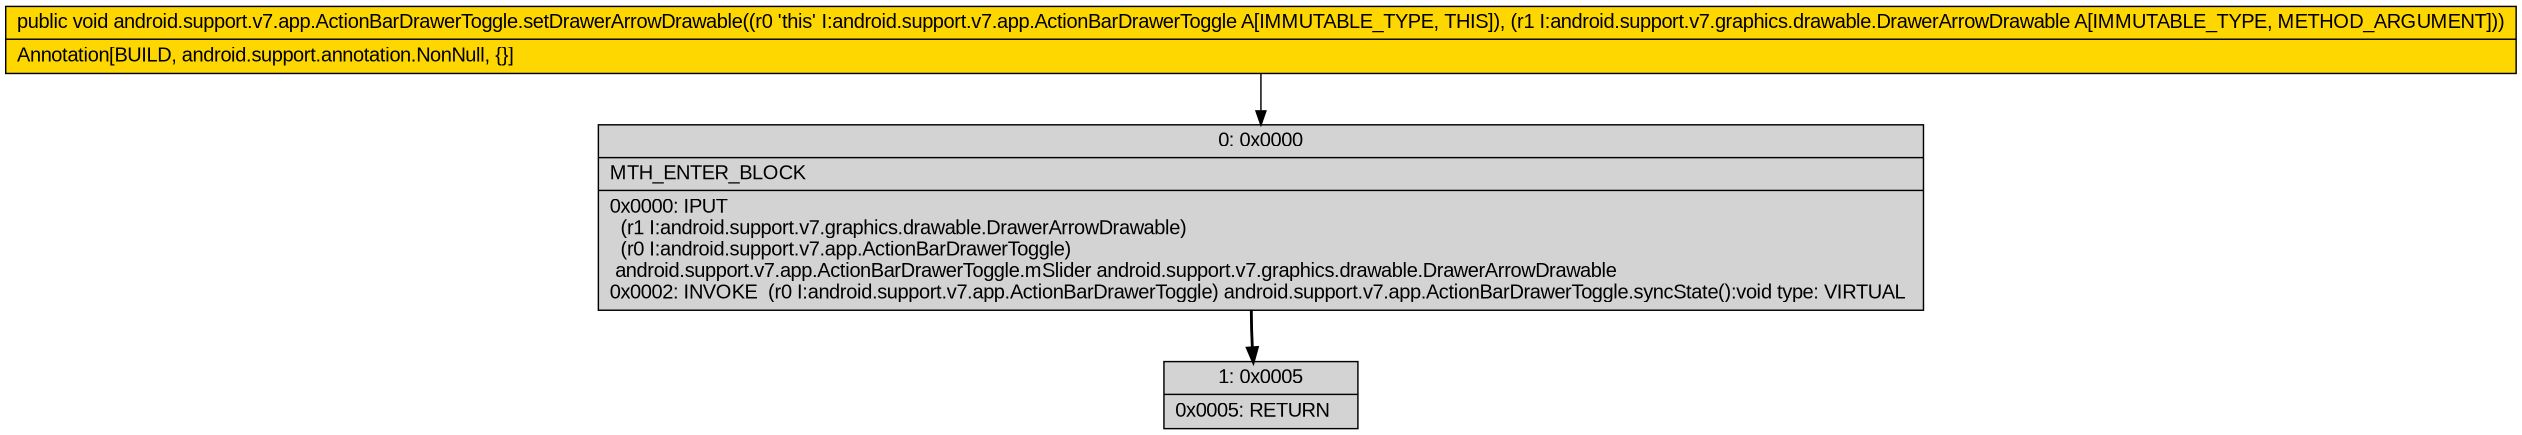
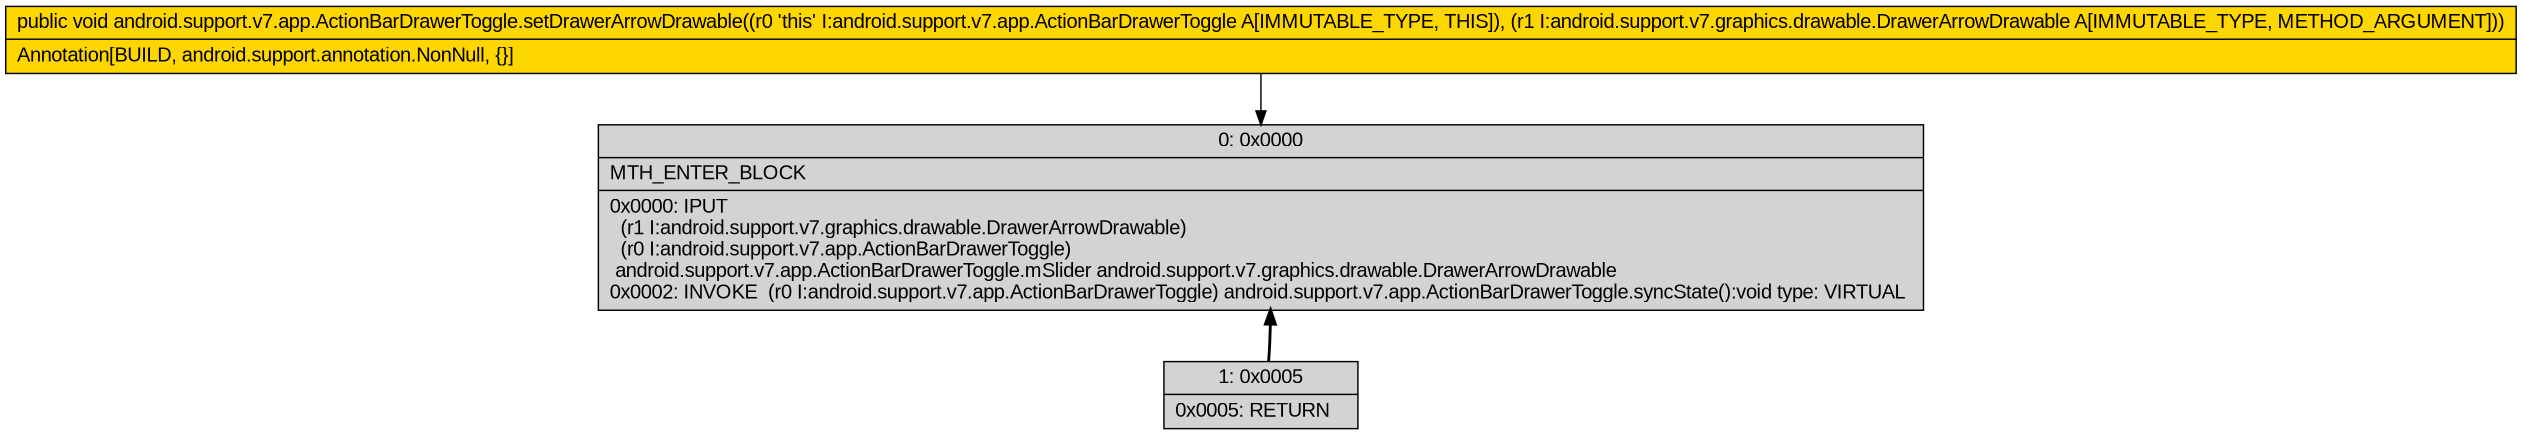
edge "0: 0x0000" -> "1: 0x0005": reversed
